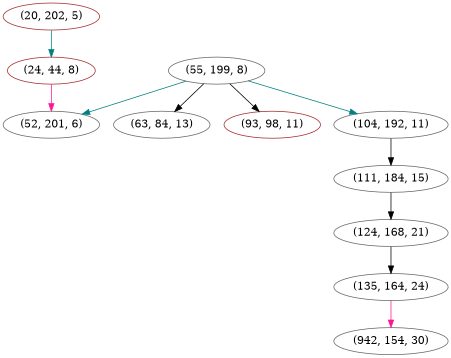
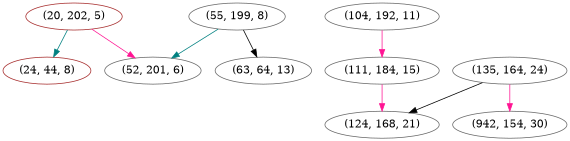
edge "(24, 44, 8)" -> "(52, 201, 6)": now "(20, 202, 5)" -> "(52, 201, 6)"
edge "(55, 199, 8)" -> "(104, 192, 11)": removed
node "(63, 84, 13)": label "(63, 84, 13)" -> "(63, 64, 13)"
node "(93, 98, 11)": removed
edge "(104, 192, 11)" -> "(111, 184, 15)": color black -> deeppink
edge "(111, 184, 15)" -> "(124, 168, 21)": color black -> deeppink
edge "(124, 168, 21)" -> "(135, 164, 24)": reversed
